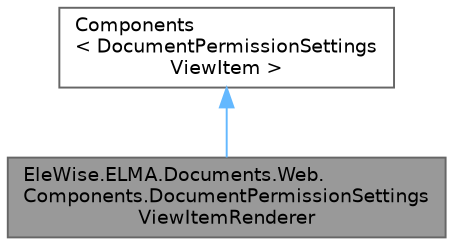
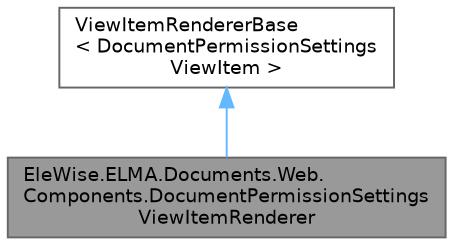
node "Components < DocumentPermissionSettings ViewItem >": label "Components < DocumentPermissionSettings ViewItem >" -> "ViewItemRendererBase < DocumentPermissionSettings ViewItem >"
